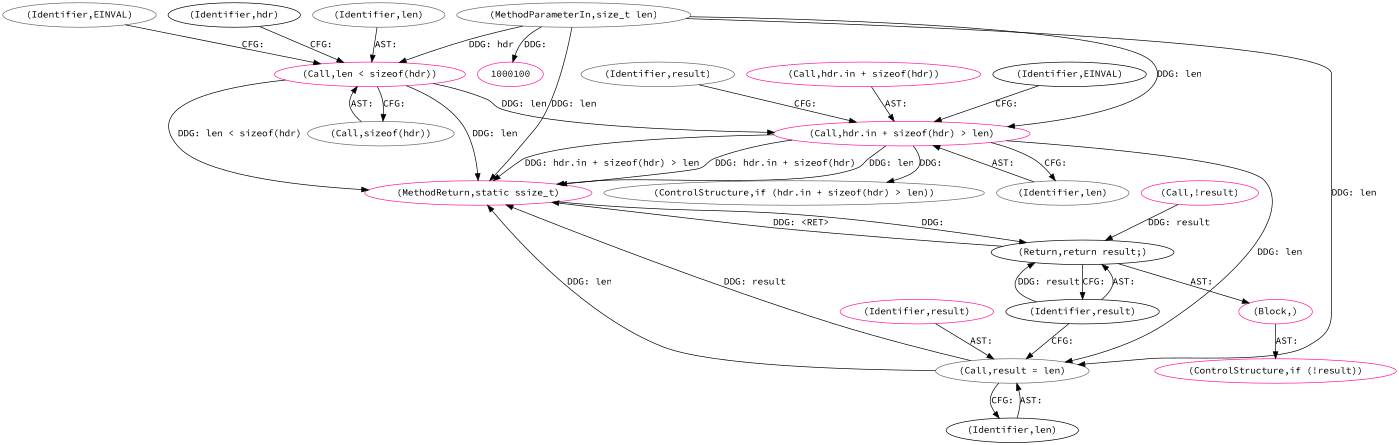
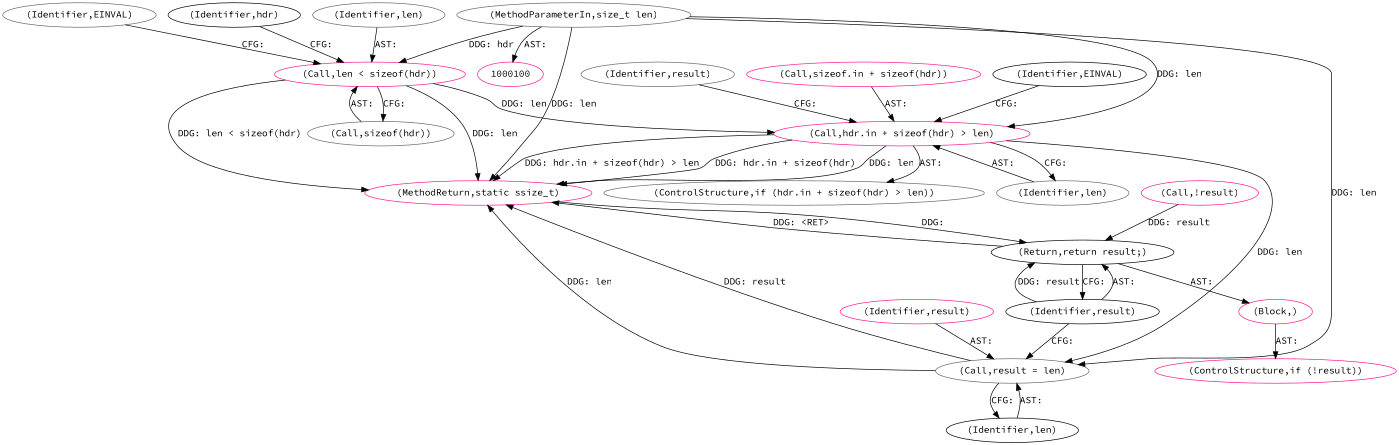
edge "(MethodParameterIn,size_t len)" -> "1000100": label "DDG: " -> "AST: "
node "(Call,hdr.in + sizeof(hdr))": label "(Call,hdr.in + sizeof(hdr))" -> "(Call,sizeof.in + sizeof(hdr))"
edge "(Call,hdr.in + sizeof(hdr) > len)" -> "(ControlStructure,if (hdr.in + sizeof(hdr) > len))": label "DDG: " -> "AST: "
